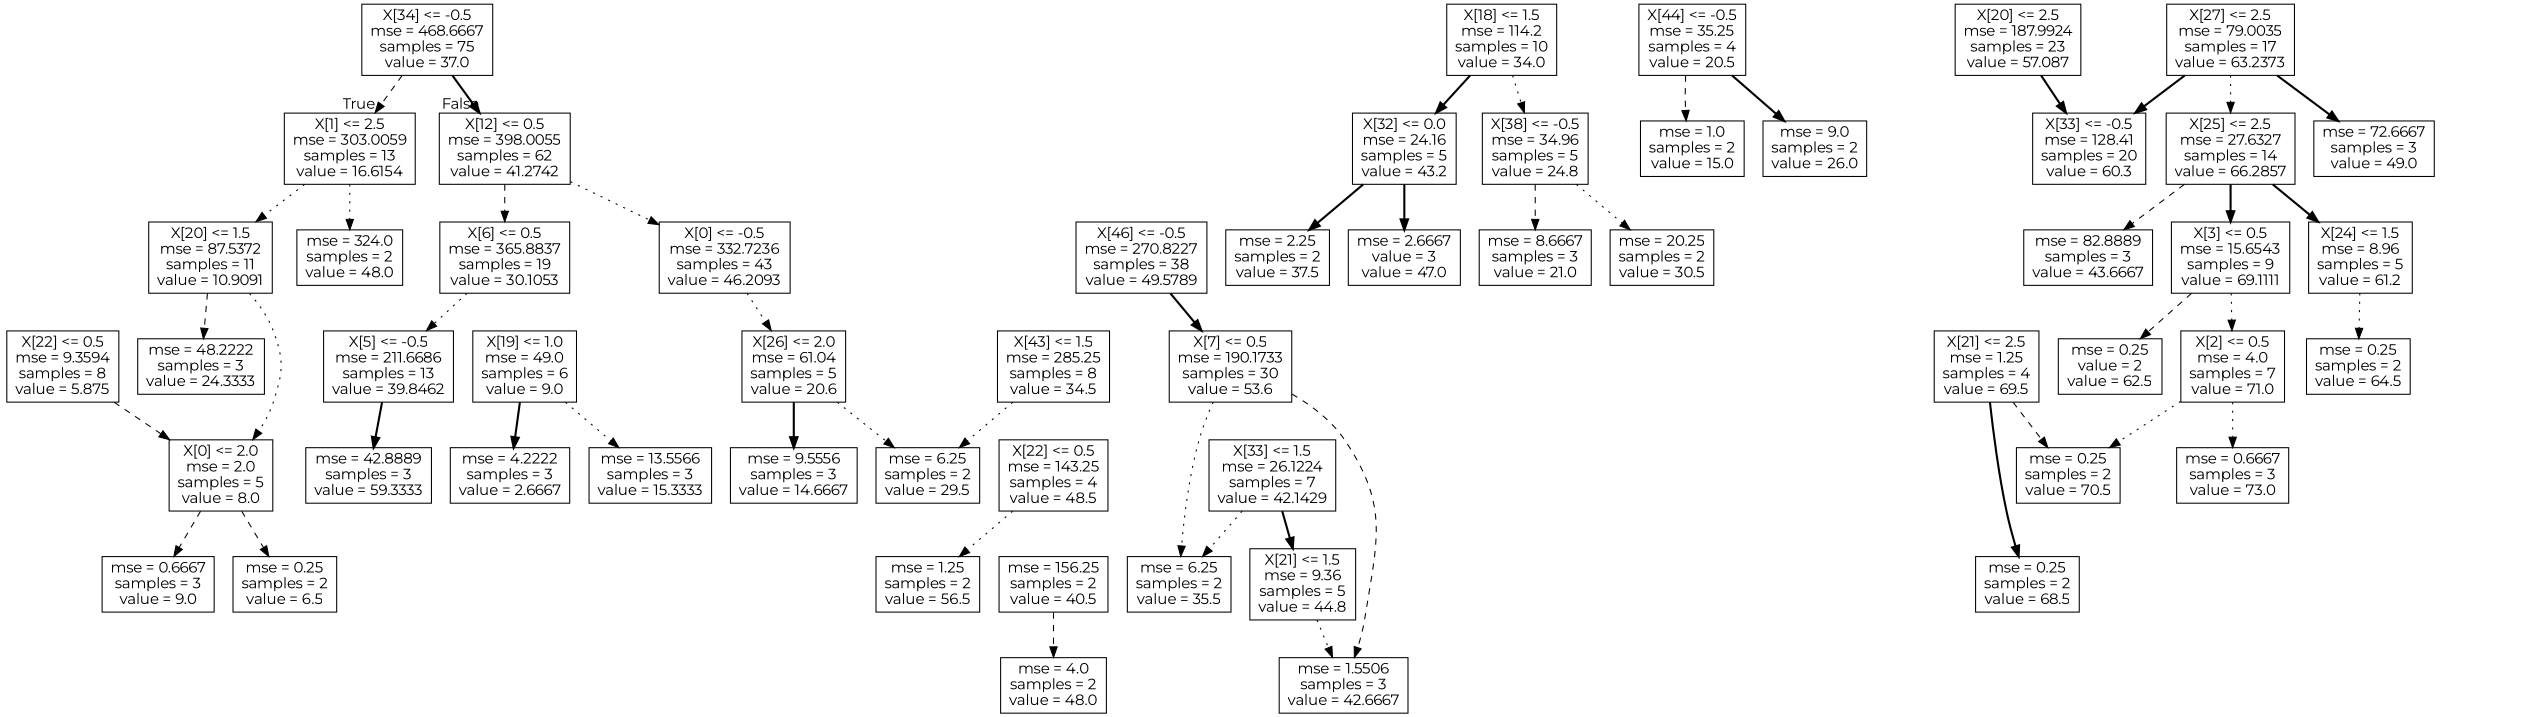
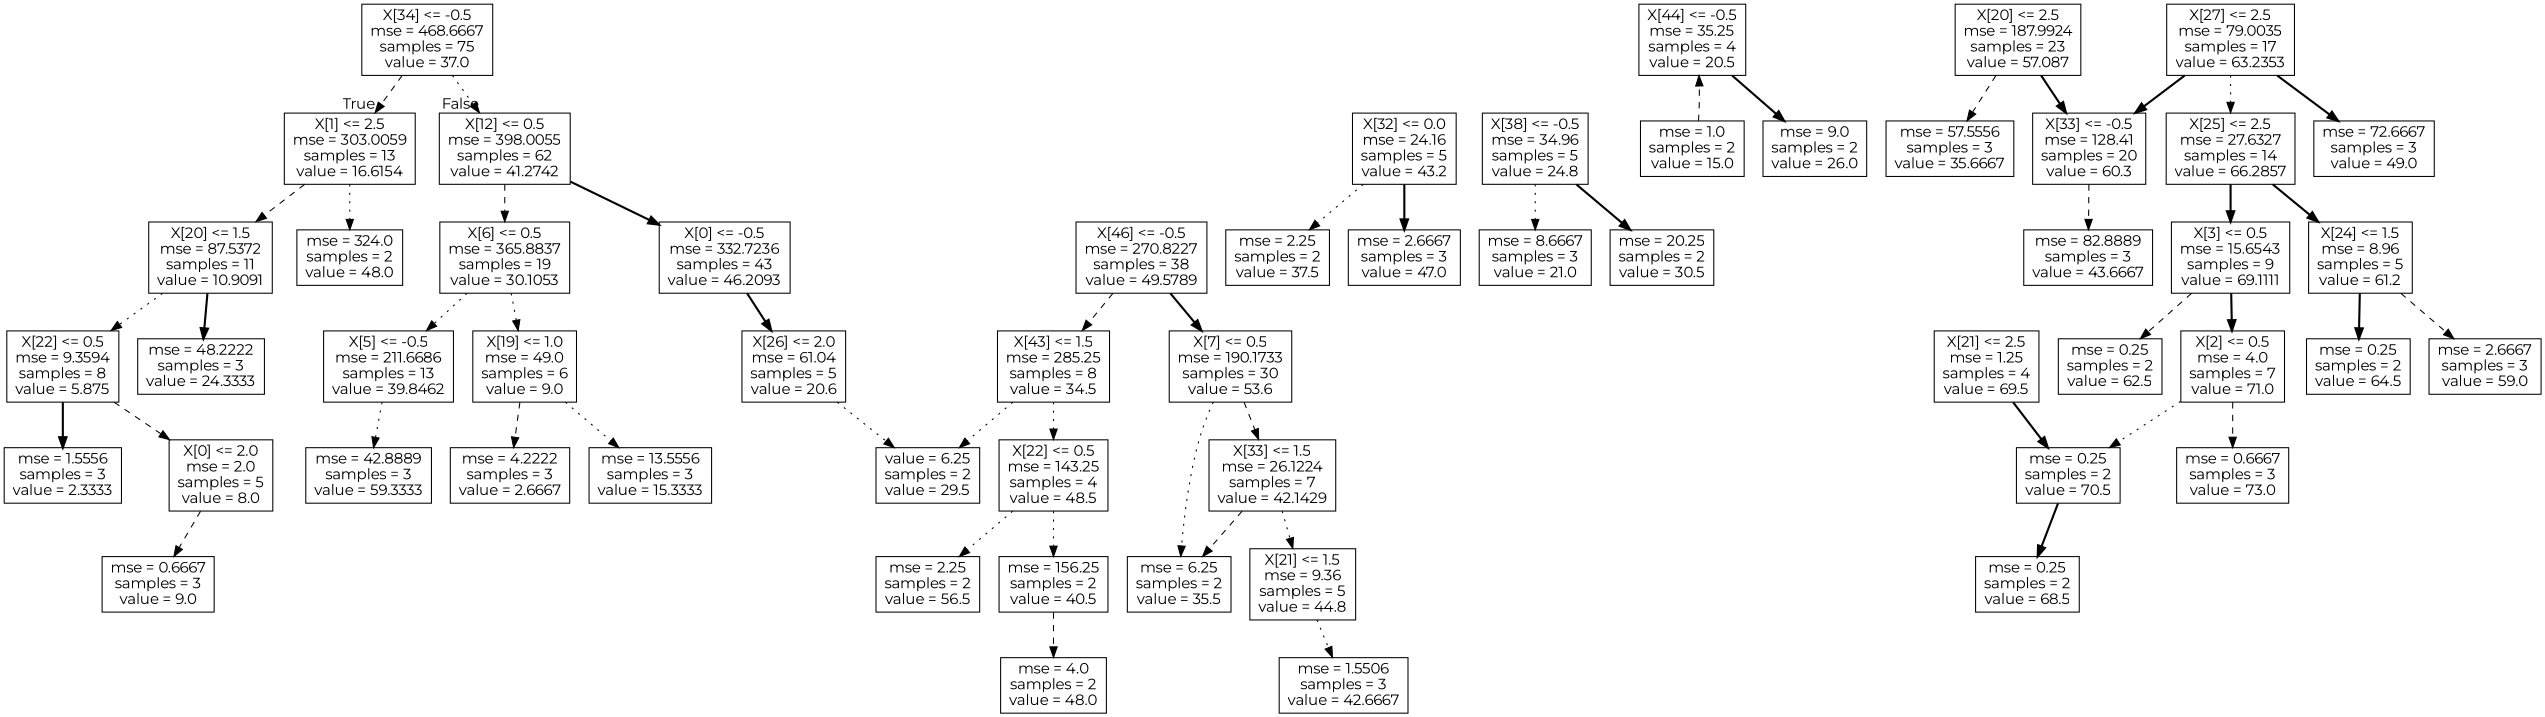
node "X[18] <= 1.5 mse = 114.2 samples = 10 value = 34.0": removed
node "X[27] <= 2.5 mse = 79.0035 samples = 17 value = 63.2373": label "X[27] <= 2.5 mse = 79.0035 samples = 17 value = 63.2373" -> "X[27] <= 2.5 mse = 79.0035 samples = 17 value = 63.2353"
edge "X[34] <= -0.5 mse = 468.6667 samples = 75 value = 37.0" -> "X[12] <= 0.5 mse = 398.0055 samples = 62 value = 41.2742": style bold -> dotted
edge "X[44] <= -0.5 mse = 35.25 samples = 4 value = 20.5" -> "mse = 1.0 samples = 2 value = 15.0": reversed
node "mse = 57.5556 samples = 3 value = 35.6667": added
edge "X[1] <= 2.5 mse = 303.0059 samples = 13 value = 16.6154" -> "X[20] <= 1.5 mse = 87.5372 samples = 11 value = 10.9091": style dotted -> dashed
edge "X[12] <= 0.5 mse = 398.0055 samples = 62 value = 41.2742" -> "X[0] <= -0.5 mse = 332.7236 samples = 43 value = 46.2093": style dotted -> bold
edge "X[38] <= -0.5 mse = 34.96 samples = 5 value = 24.8" -> "mse = 8.6667 samples = 3 value = 21.0": style dashed -> dotted
edge "X[32] <= 0.0 mse = 24.16 samples = 5 value = 43.2" -> "mse = 2.25 samples = 2 value = 37.5": style bold -> dotted
edge "X[38] <= -0.5 mse = 34.96 samples = 5 value = 24.8" -> "mse = 20.25 samples = 2 value = 30.5": style dotted -> bold
edge "X[25] <= 2.5 mse = 27.6327 samples = 14 value = 66.2857" -> "mse = 82.8889 samples = 3 value = 43.6667": now "X[33] <= -0.5 mse = 128.41 samples = 20 value = 60.3" -> "mse = 82.8889 samples = 3 value = 43.6667"
node "mse = 2.6667 value = 3 value = 47.0": label "mse = 2.6667 value = 3 value = 47.0" -> "mse = 2.6667 samples = 3 value = 47.0"
edge "X[6] <= 0.5 mse = 365.8837 samples = 19 value = 30.1053" -> "X[19] <= 1.0 mse = 49.0 samples = 6 value = 9.0": added
edge "X[3] <= 0.5 mse = 15.6543 samples = 9 value = 69.1111" -> "X[2] <= 0.5 mse = 4.0 samples = 7 value = 71.0": style dotted -> bold
edge "X[0] <= -0.5 mse = 332.7236 samples = 43 value = 46.2093" -> "X[26] <= 2.0 mse = 61.04 samples = 5 value = 20.6": style dotted -> bold
edge "X[46] <= -0.5 mse = 270.8227 samples = 38 value = 49.5789" -> "X[43] <= 1.5 mse = 285.25 samples = 8 value = 34.5": added
edge "X[20] <= 1.5 mse = 87.5372 samples = 11 value = 10.9091" -> "mse = 48.2222 samples = 3 value = 24.3333": style dashed -> bold
edge "X[24] <= 1.5 mse = 8.96 samples = 5 value = 61.2" -> "mse = 0.25 samples = 2 value = 64.5": style dotted -> bold
edge "X[20] <= 1.5 mse = 87.5372 samples = 11 value = 10.9091" -> "X[0] <= 2.0 mse = 2.0 samples = 5 value = 8.0": now "X[20] <= 1.5 mse = 87.5372 samples = 11 value = 10.9091" -> "X[22] <= 0.5 mse = 9.3594 samples = 8 value = 5.875"
node "mse = 0.25 value = 2 value = 62.5": label "mse = 0.25 value = 2 value = 62.5" -> "mse = 0.25 samples = 2 value = 62.5"
node "mse = 2.6667 samples = 3 value = 59.0": added
edge "X[43] <= 1.5 mse = 285.25 samples = 8 value = 34.5" -> "X[22] <= 0.5 mse = 143.25 samples = 4 value = 48.5": added
edge "X[5] <= -0.5 mse = 211.6686 samples = 13 value = 39.8462" -> "mse = 42.8889 samples = 3 value = 59.3333": style bold -> dotted
edge "X[19] <= 1.0 mse = 49.0 samples = 6 value = 9.0" -> "mse = 4.2222 samples = 3 value = 2.6667": style bold -> dashed
edge "X[2] <= 0.5 mse = 4.0 samples = 7 value = 71.0" -> "mse = 0.6667 samples = 3 value = 73.0": style dotted -> dashed
edge "X[21] <= 2.5 mse = 1.25 samples = 4 value = 69.5" -> "mse = 0.25 samples = 2 value = 70.5": style dashed -> bold
node "mse = 1.5556 samples = 3 value = 2.3333": added
node "mse = 13.5566 samples = 3 value = 15.3333": label "mse = 13.5566 samples = 3 value = 15.3333" -> "mse = 13.5556 samples = 3 value = 15.3333"
node "mse = 9.5556 samples = 3 value = 14.6667": removed
node "mse = 6.25 samples = 2 value = 29.5": label "mse = 6.25 samples = 2 value = 29.5" -> "value = 6.25 samples = 2 value = 29.5"
edge "X[21] <= 2.5 mse = 1.25 samples = 4 value = 69.5" -> "mse = 0.25 samples = 2 value = 68.5": now "mse = 0.25 samples = 2 value = 70.5" -> "mse = 0.25 samples = 2 value = 68.5"
edge "X[7] <= 0.5 mse = 190.1733 samples = 30 value = 53.6" -> "mse = 1.5506 samples = 3 value = 42.6667": now "X[7] <= 0.5 mse = 190.1733 samples = 30 value = 53.6" -> "X[33] <= 1.5 mse = 26.1224 samples = 7 value = 42.1429"
edge "X[33] <= 1.5 mse = 26.1224 samples = 7 value = 42.1429" -> "X[21] <= 1.5 mse = 9.36 samples = 5 value = 44.8": style bold -> dotted
edge "X[22] <= 0.5 mse = 143.25 samples = 4 value = 48.5" -> "mse = 156.25 samples = 2 value = 40.5": added
edge "X[33] <= 1.5 mse = 26.1224 samples = 7 value = 42.1429" -> "mse = 6.25 samples = 2 value = 35.5": style dotted -> dashed
node "mse = 0.25 samples = 2 value = 6.5": removed
node "mse = 1.25 samples = 2 value = 56.5": label "mse = 1.25 samples = 2 value = 56.5" -> "mse = 2.25 samples = 2 value = 56.5"
